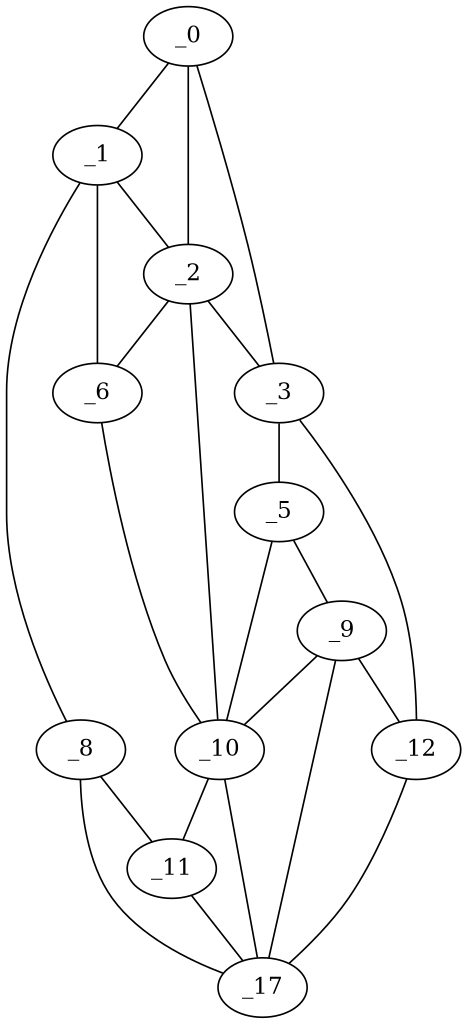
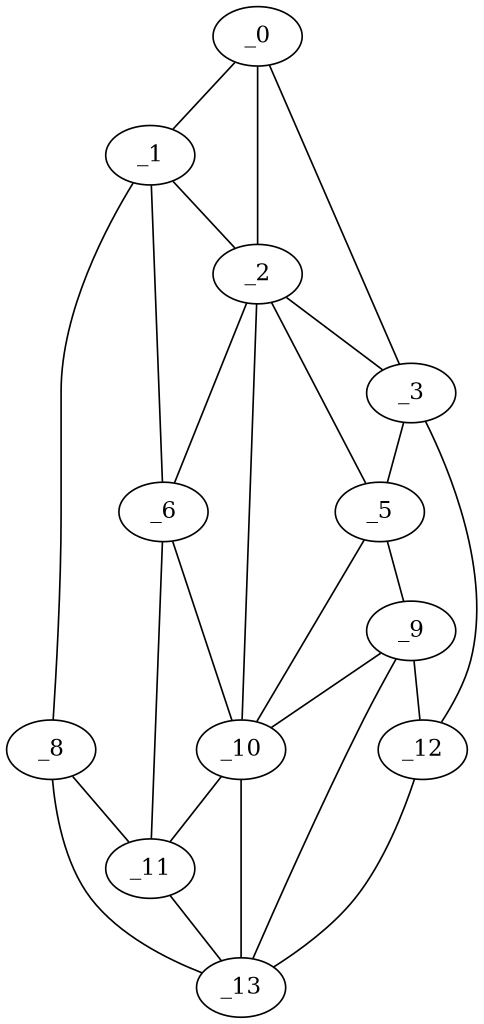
edge "_2" -- "_5": added
edge "_6" -- "_11": added
node "_17": label "_17" -> "_13"
